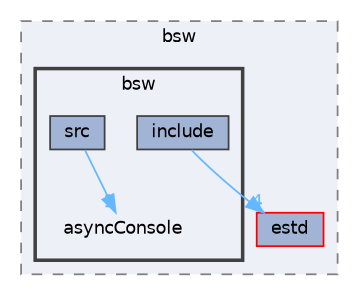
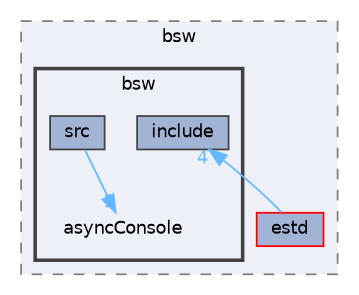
edge "include" -> "estd": reversed
